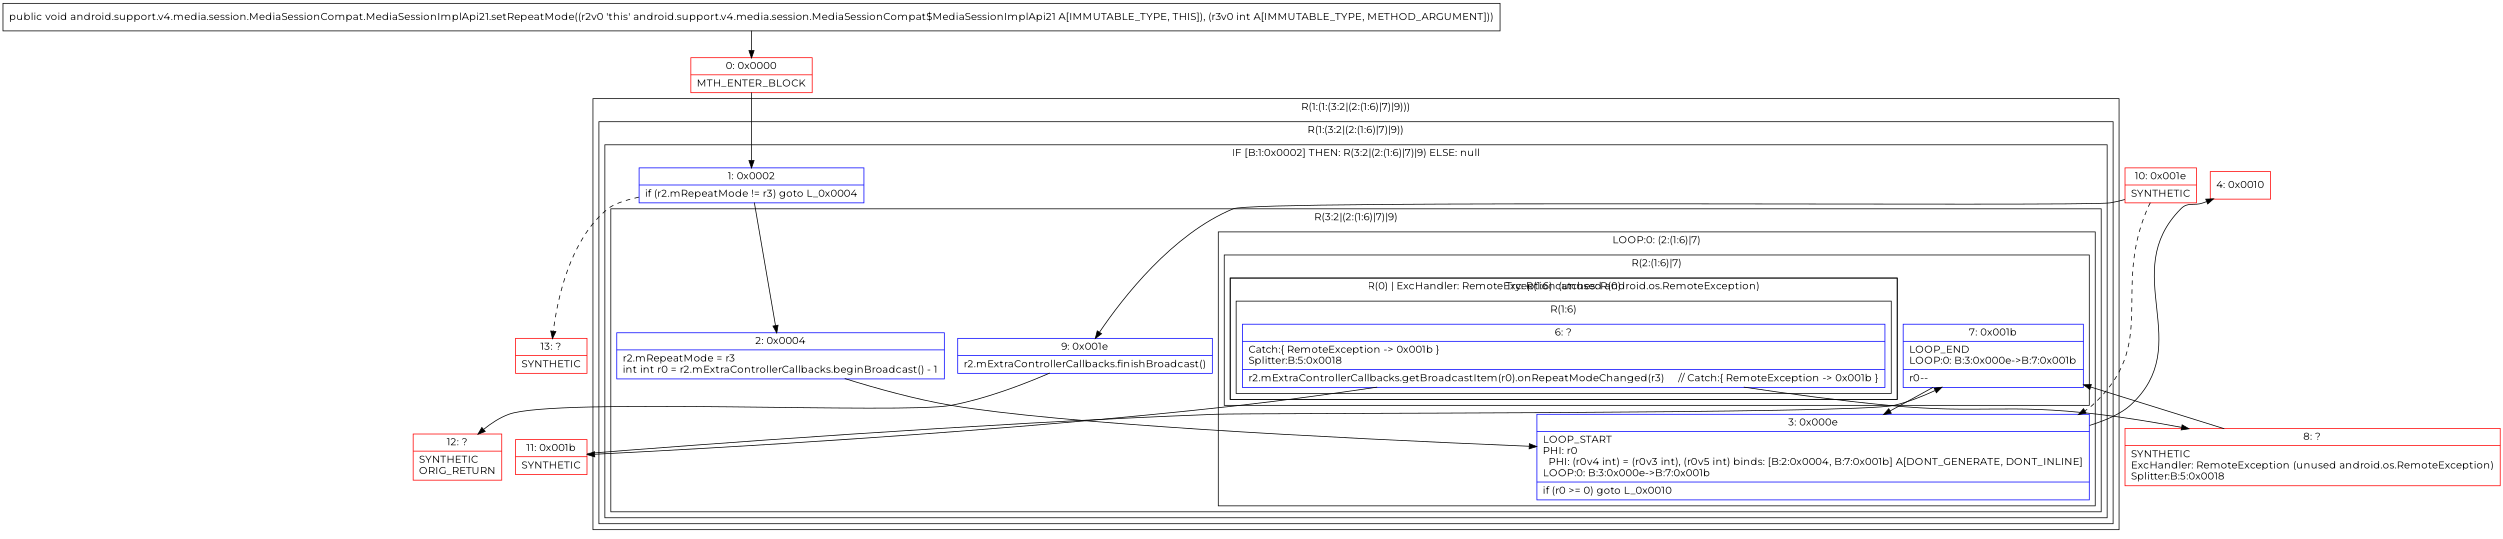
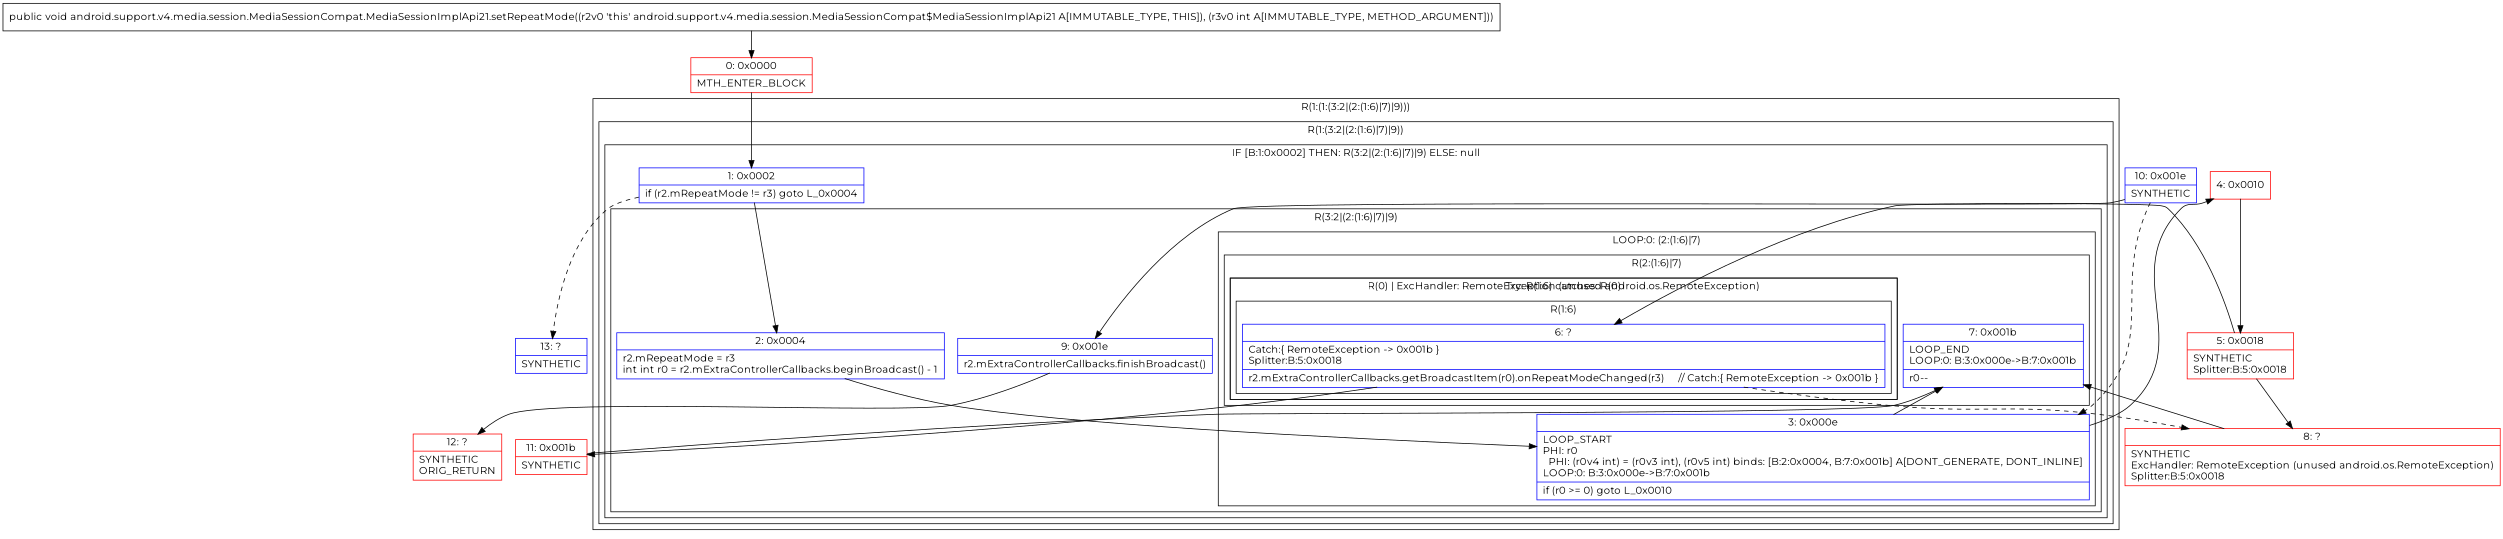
node "10: 0x001e": color red -> blue
node "13: ?": color red -> blue
node "5: 0x0018": added
edge "7: 0x001b" -> "3: 0x000e": reversed
edge "6: ?" -> "8: ?": style solid -> dashed
